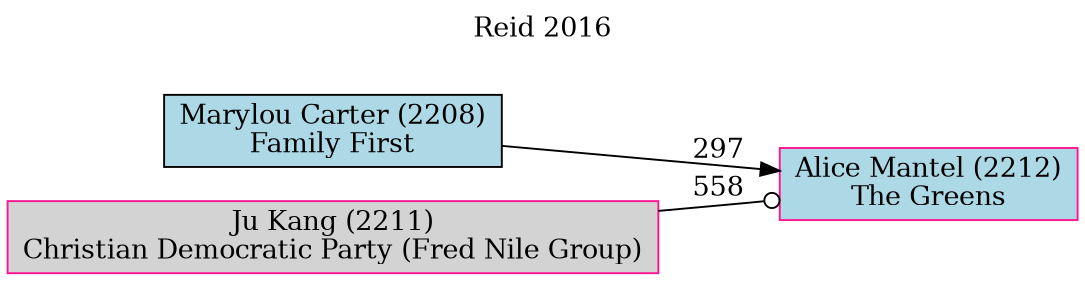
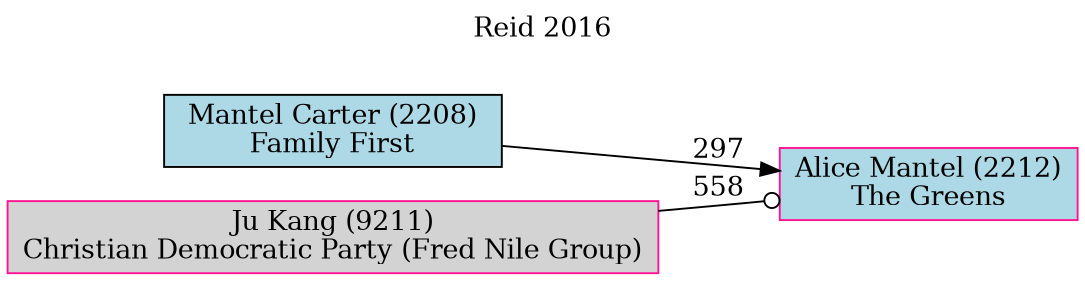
node "Marylou Carter (2208) Family First": label "Marylou Carter (2208) Family First" -> "Mantel Carter (2208) Family First"
node "Ju Kang (2211) Christian Democratic Party (Fred Nile Group)": label "Ju Kang (2211) Christian Democratic Party (Fred Nile Group)" -> "Ju Kang (9211) Christian Democratic Party (Fred Nile Group)"
